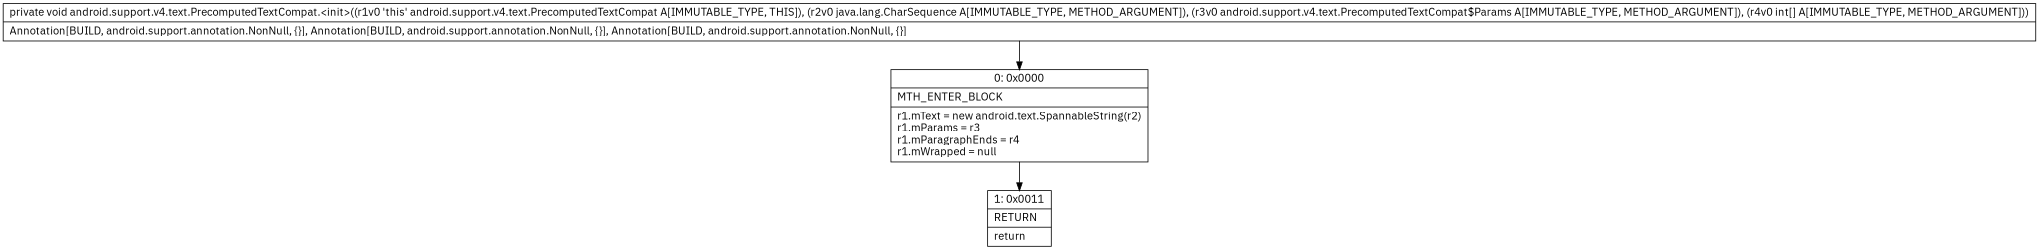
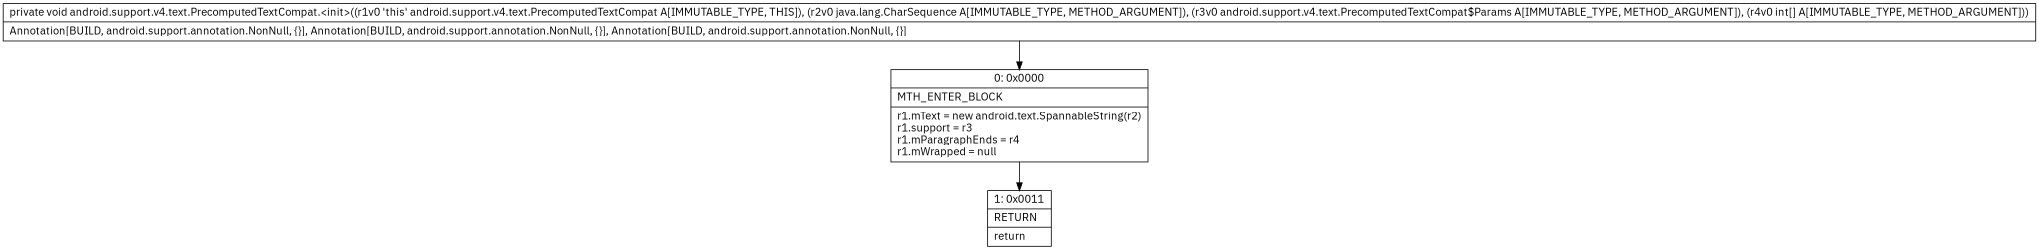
node "0: 0x0000": text "r1.mParams = r3" -> "r1.support = r3"
